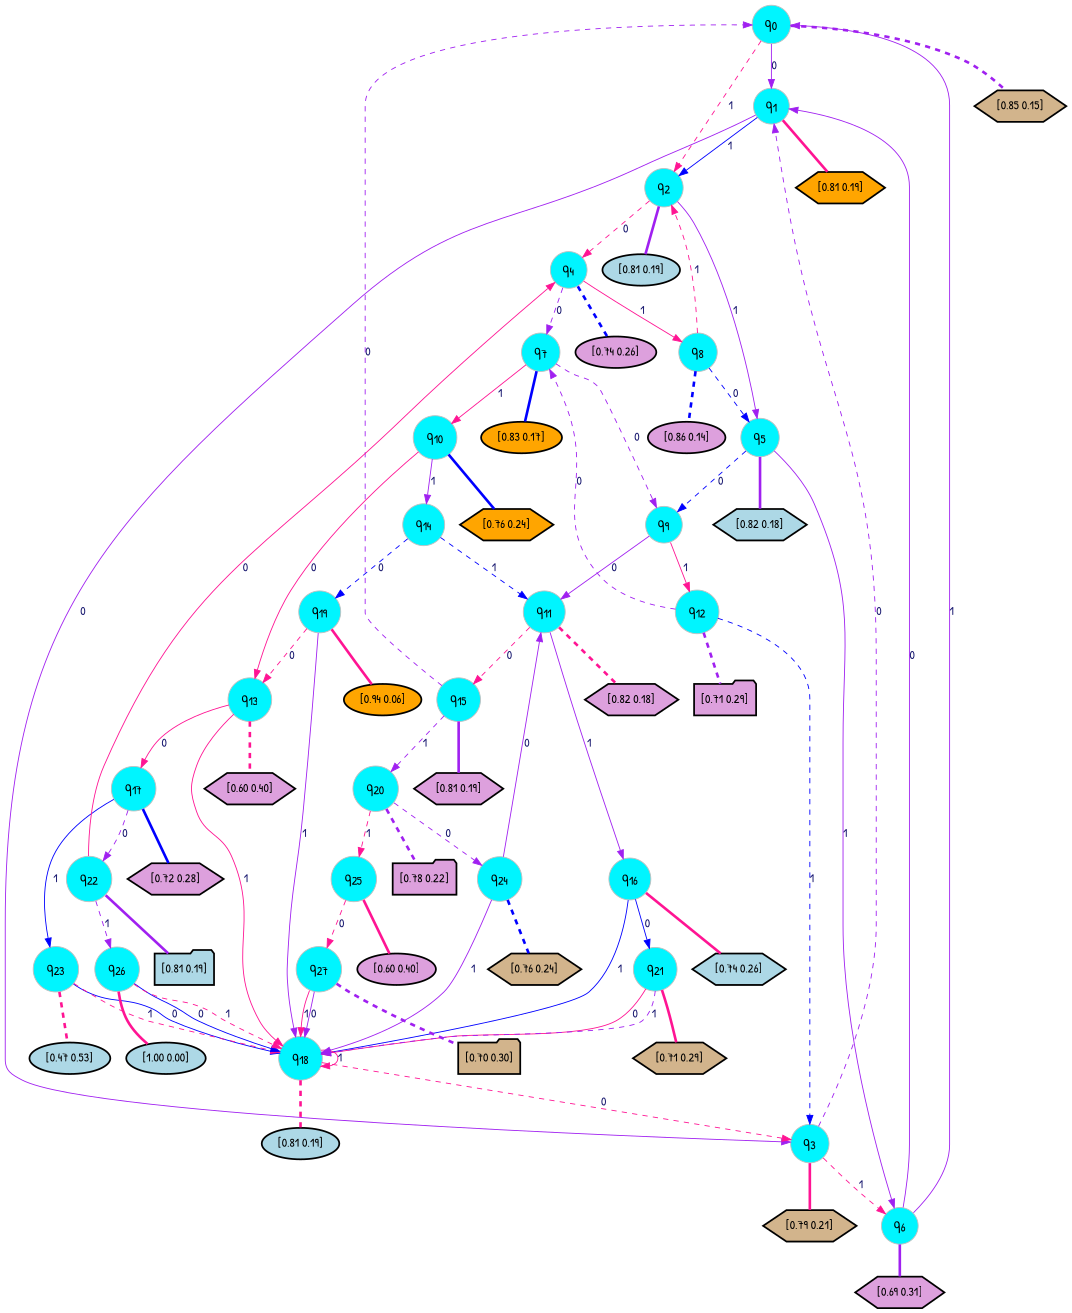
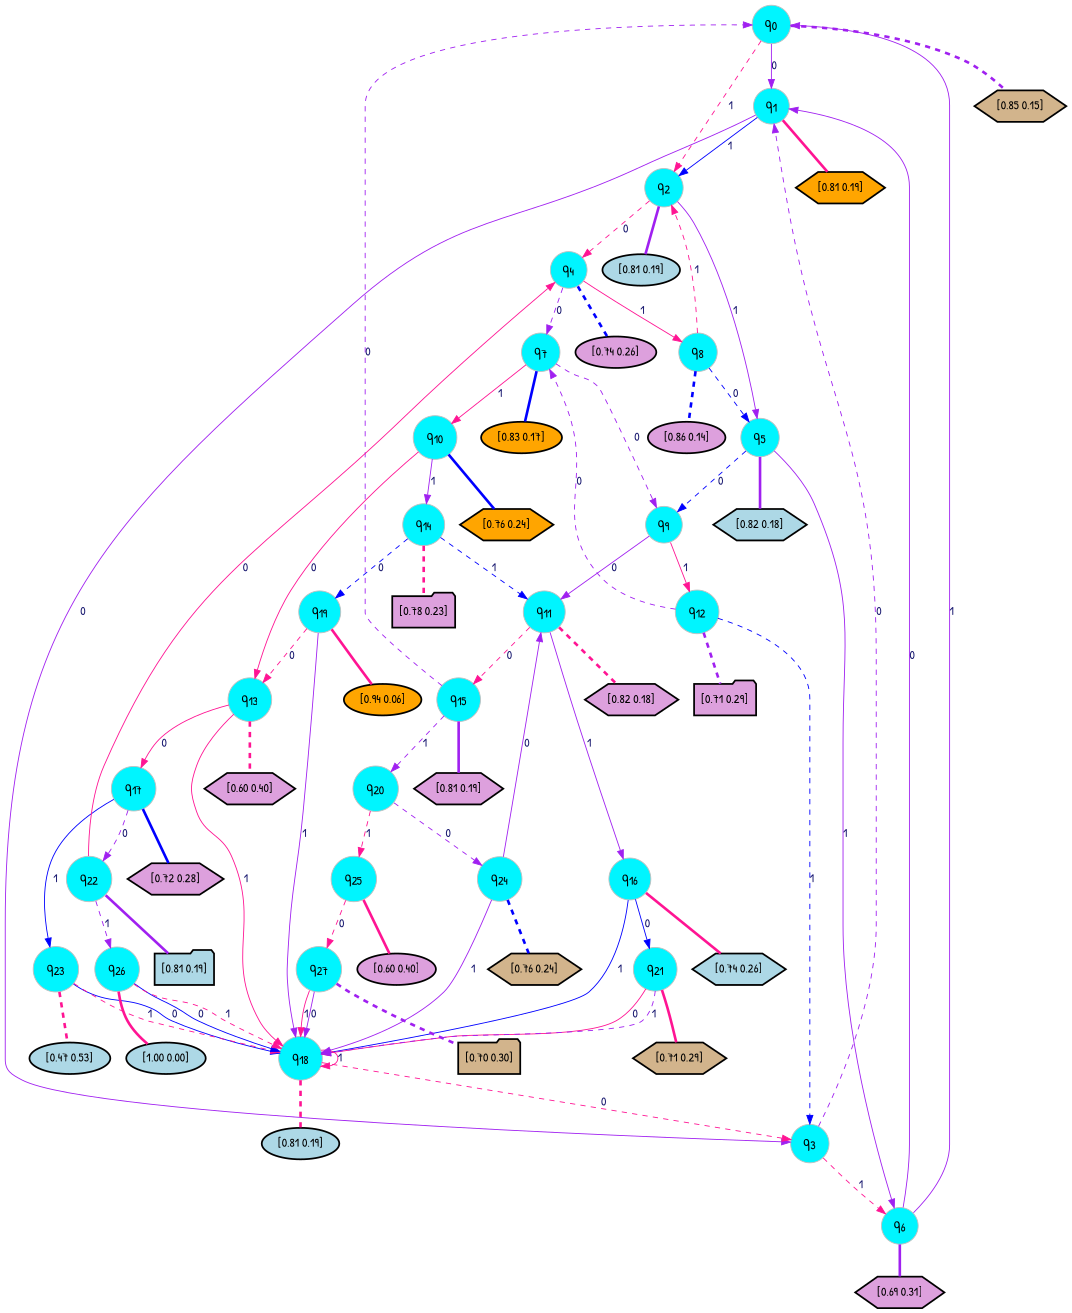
node "[0.78 0.23]": added
node "[0.78 0.22]": removed
node "[0.79 0.21]": removed
